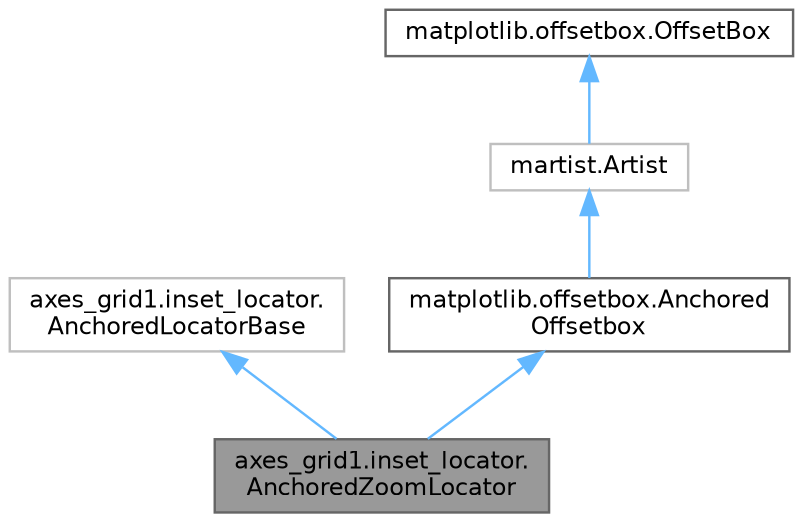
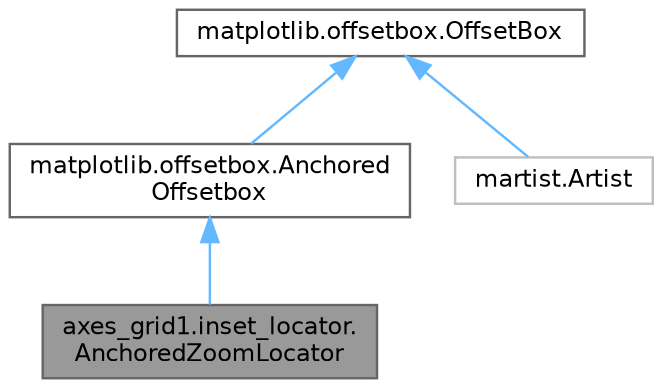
edge "matplotlib.offsetbox.Anchored Offsetbox" -> "martist.Artist": now "matplotlib.offsetbox.Anchored Offsetbox" -> "matplotlib.offsetbox.OffsetBox"
node "axes_grid1.inset_locator. AnchoredLocatorBase": removed
